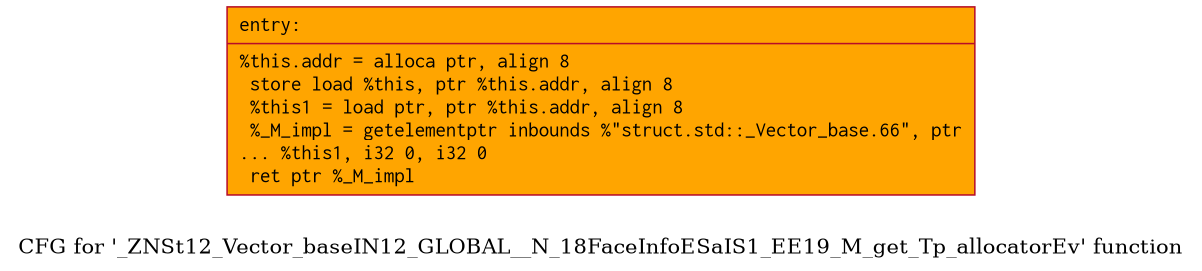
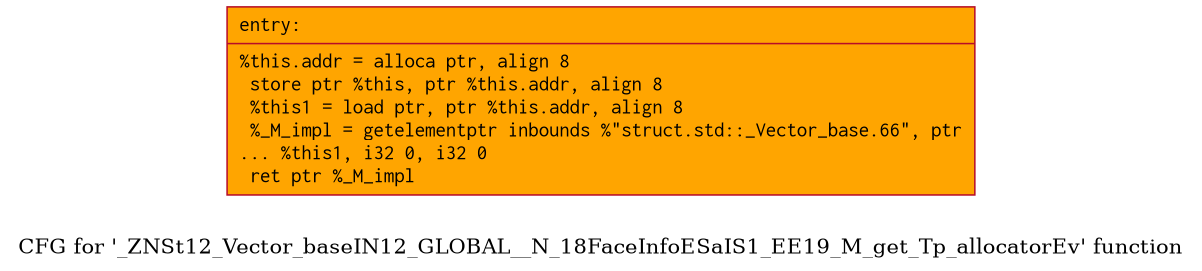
node "entry:": text "store load %this, ptr %this.addr, align 8" -> "store ptr %this, ptr %this.addr, align 8"
